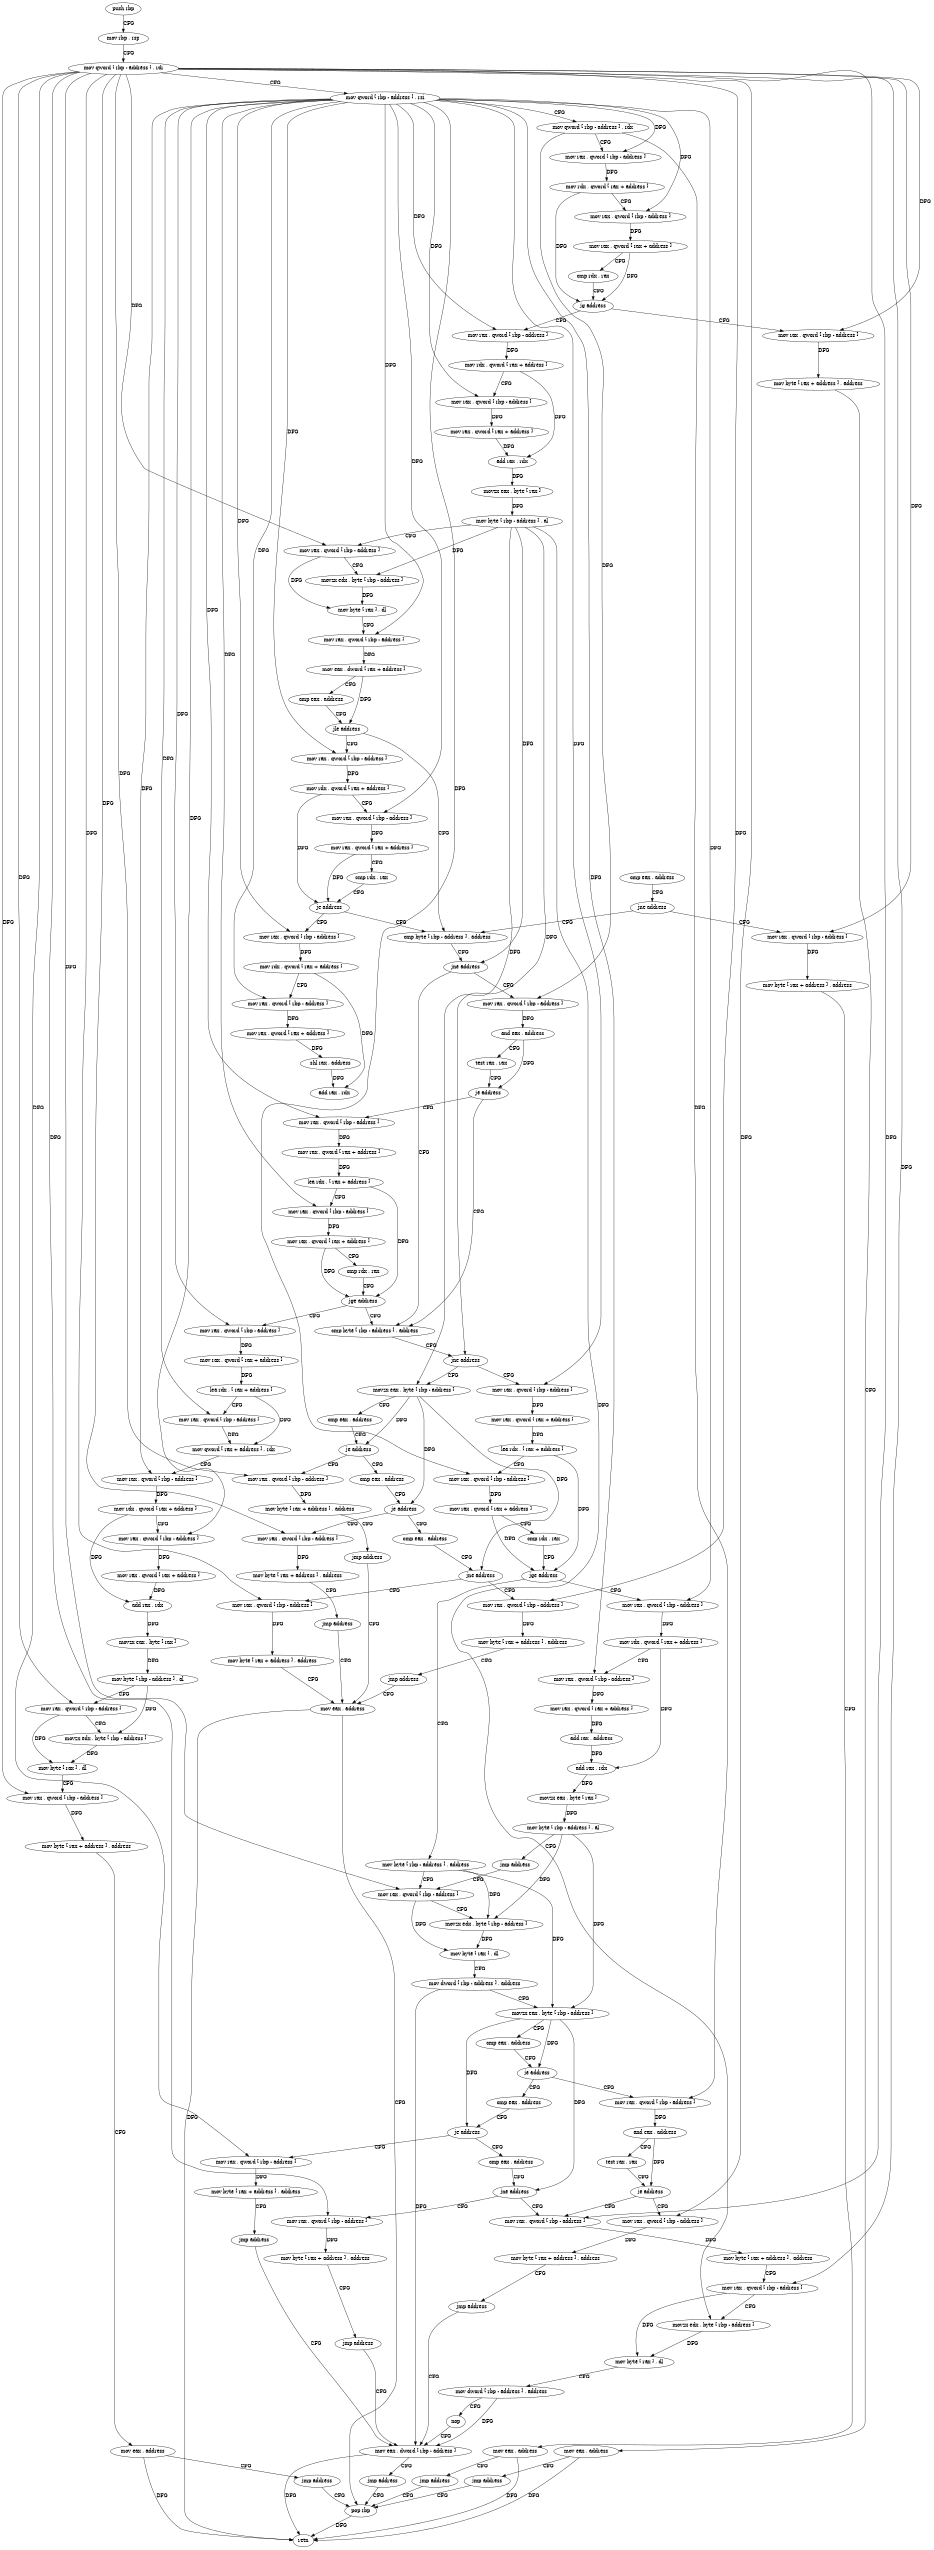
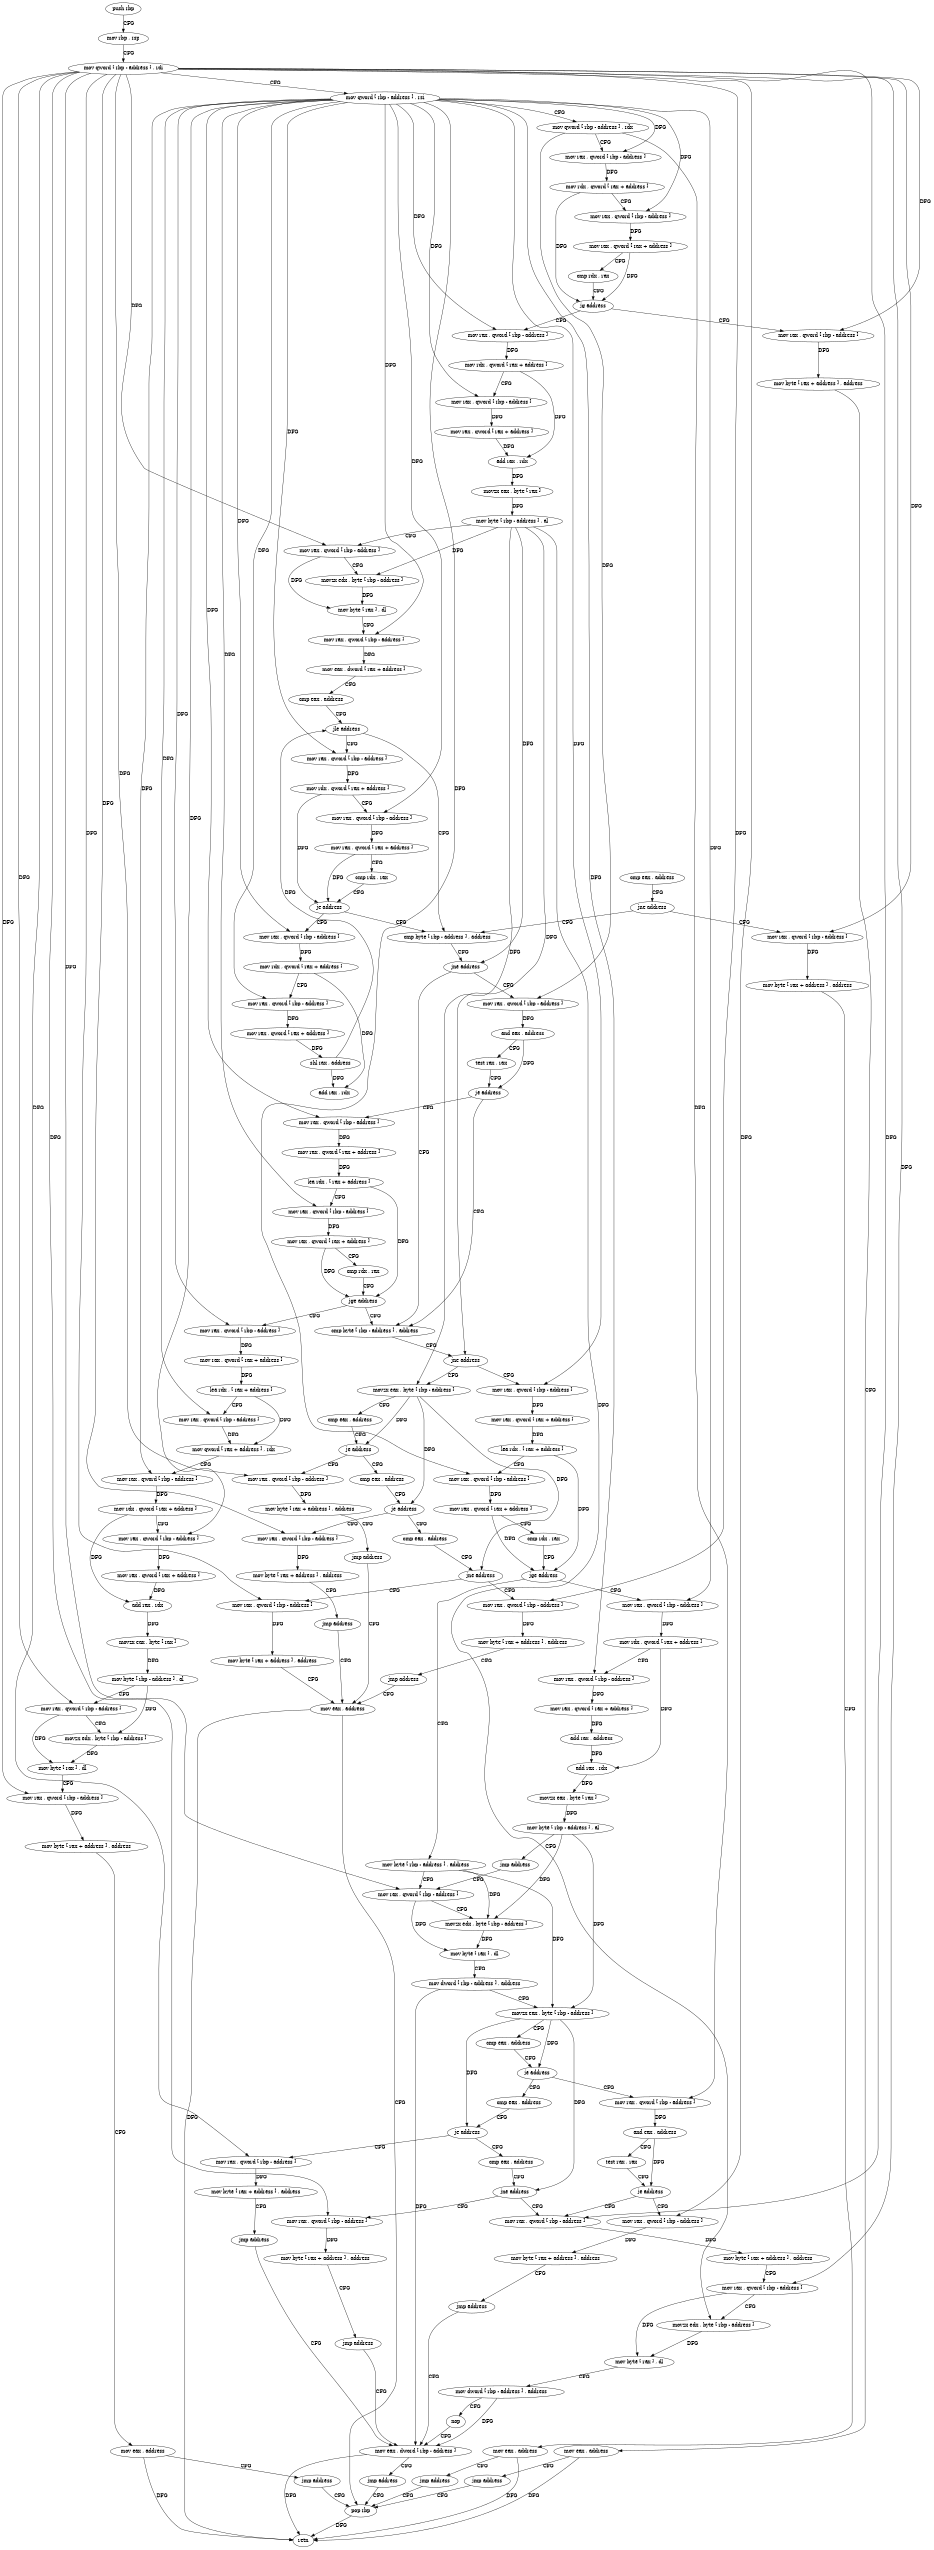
edge "mov eax , dword [ rax + address ]" -> "jle address": now "shl rax , address" -> "jle address"
